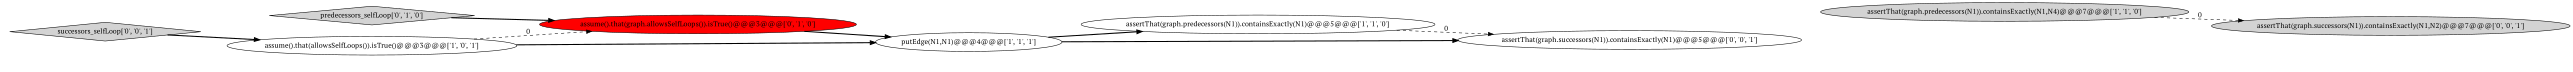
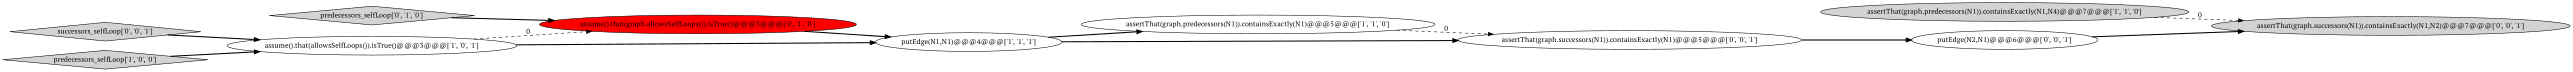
node "putEdge(N2,N1)@@@6@@@['0', '0', '1']": added
node "predecessors_selfLoop['1', '0', '0']": added
